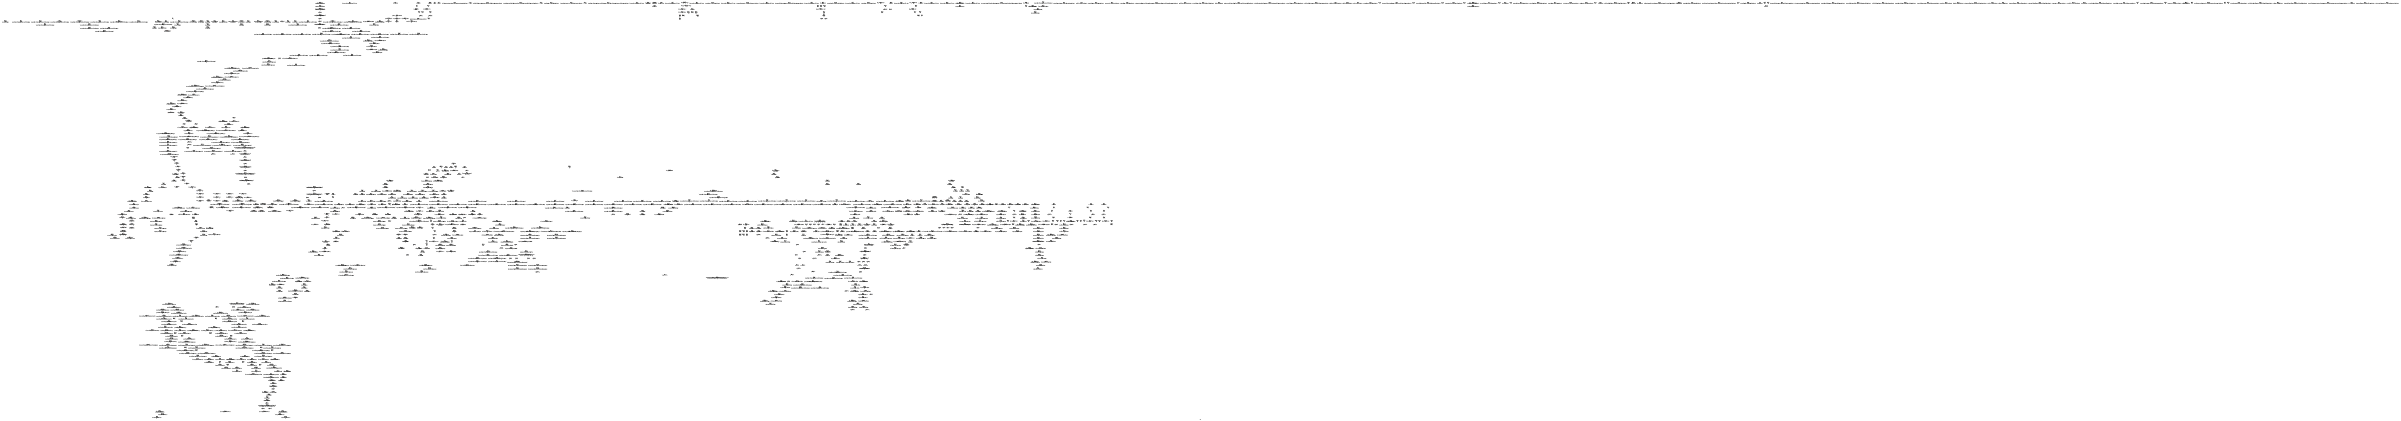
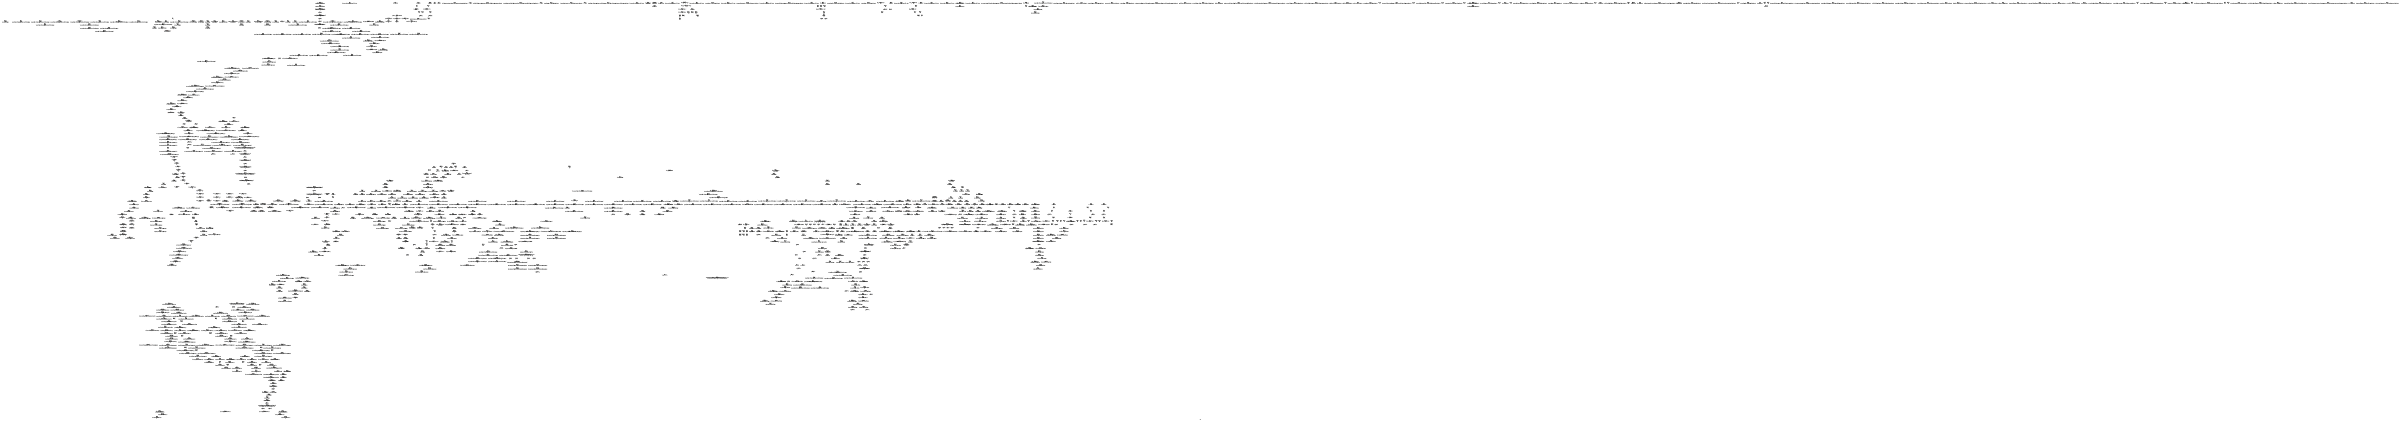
node "NodeID: 909": removed
